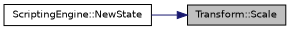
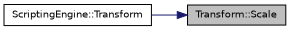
node "ScriptingEngine::NewState": label "ScriptingEngine::NewState" -> "ScriptingEngine::Transform"
